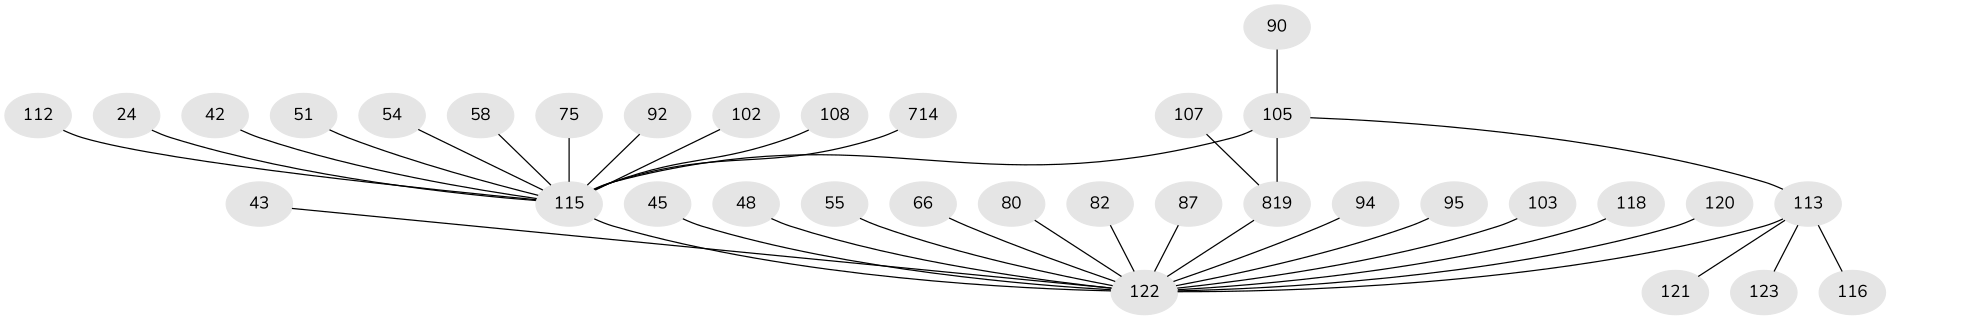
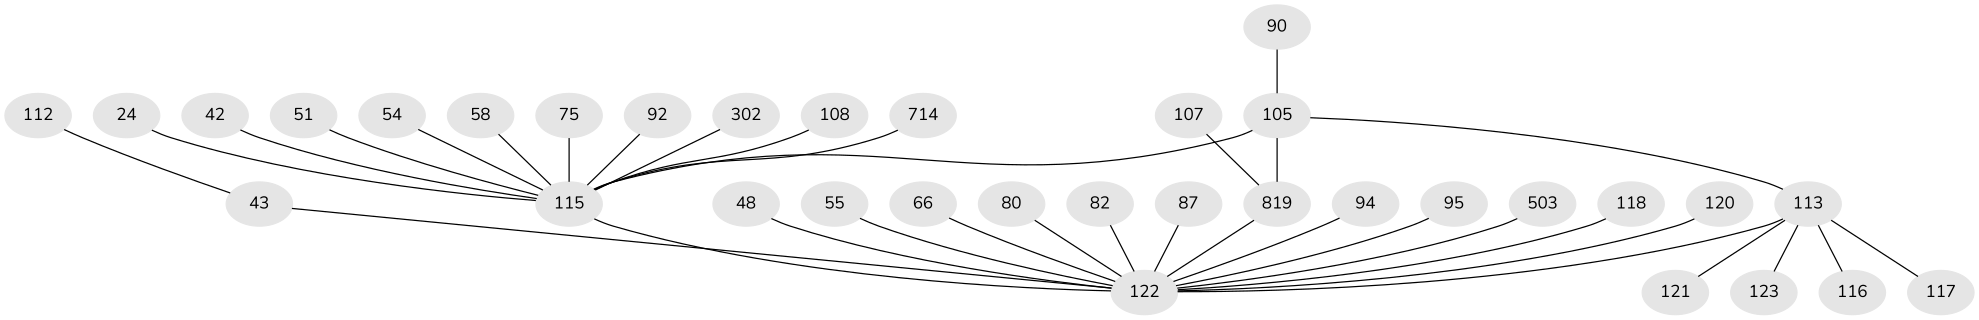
node "102": label "102" -> "302"
edge "112" -- "115": now "112" -- "43"
node "45": removed
node "103": label "103" -> "503"
node "117": added
